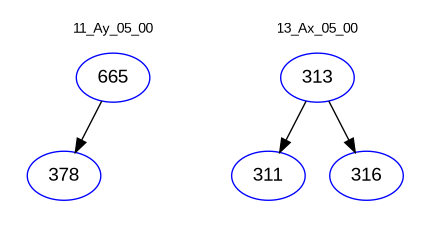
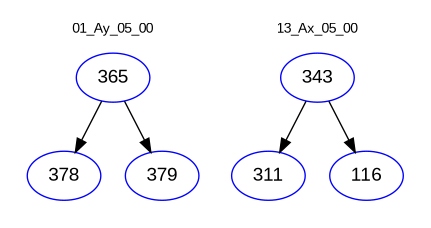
cluster "11_Ay_05_00": label "11_Ay_05_00" -> "01_Ay_05_00"
node "665": label "665" -> "365"
node "313": label "313" -> "343"
node "379": added
node "316": label "316" -> "116"
